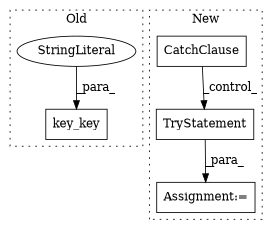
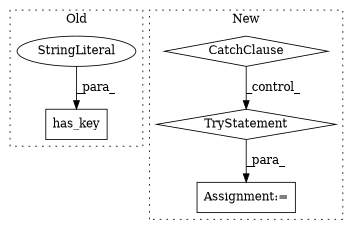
node "CatchClause": shape box -> diamond
node "key_key": label "key_key" -> "has_key"
node "TryStatement": shape box -> diamond
